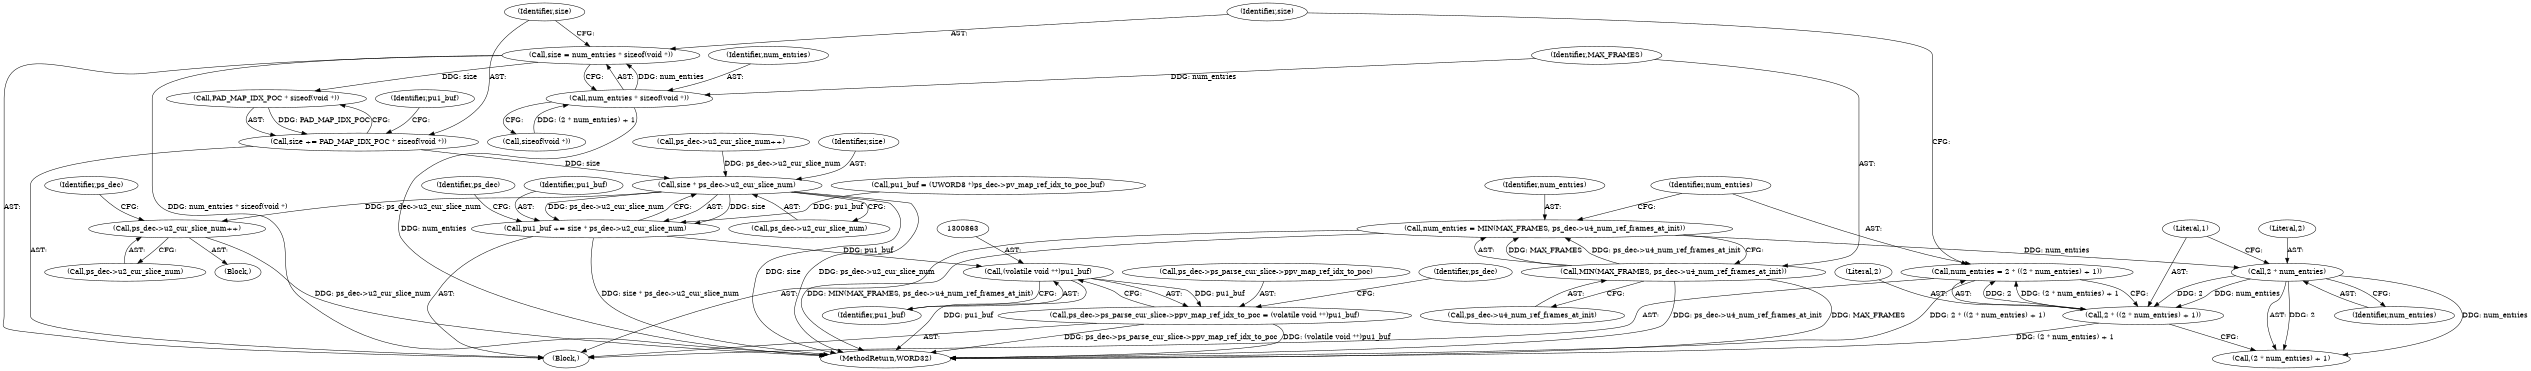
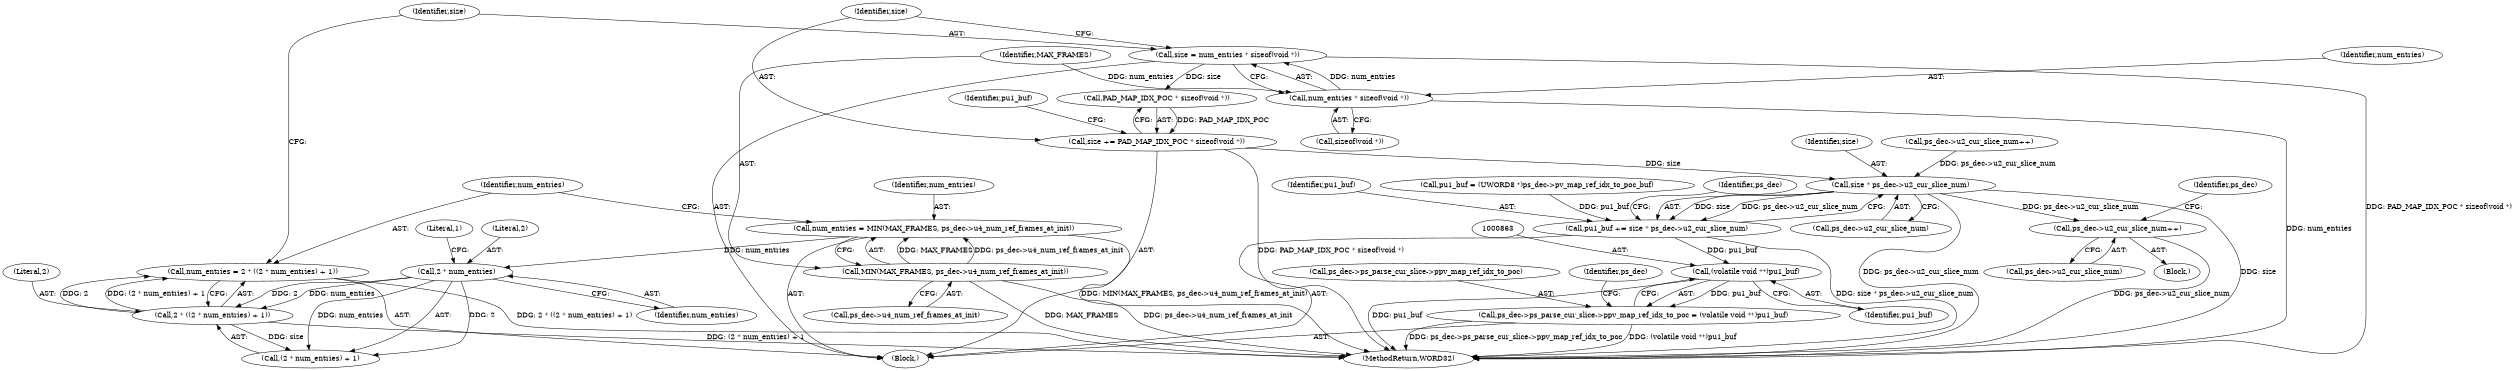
edge "(Call,sizeof(void *))" -> "(Call,num_entries * sizeof(void *))": label "DDG: (2 * num_entries) + 1" -> "AST: "
edge "(Call,size = num_entries * sizeof(void *))" -> "(MethodReturn,WORD32)": label "DDG: num_entries * sizeof(void *)" -> "DDG: PAD_MAP_IDX_POC * sizeof(void *)"
node "1300863": label "1300863" -> "1000863"
edge "(Literal,1)" -> "(Call,2 * ((2 * num_entries) + 1))": now "(Call,(2 * num_entries) + 1)" -> "(Call,2 * ((2 * num_entries) + 1))"
edge "(Call,size += PAD_MAP_IDX_POC * sizeof(void *))" -> "(MethodReturn,WORD32)": added, label "DDG: PAD_MAP_IDX_POC * sizeof(void *)"
edge "(Call,2 * ((2 * num_entries) + 1))" -> "(Call,(2 * num_entries) + 1)": label "CFG: " -> "DDG: size"
